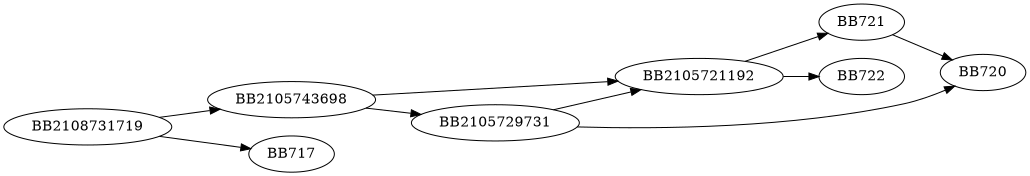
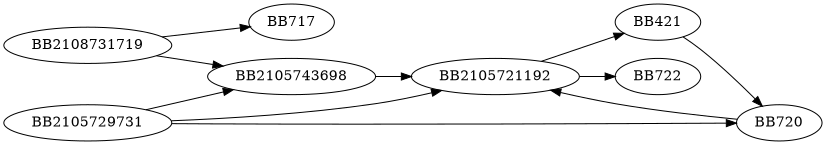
node "BB721": label "BB721" -> "BB421"
edge "BB720" -> "BB2105721192": added
edge "BB2105743698" -> "BB2105729731": reversed
